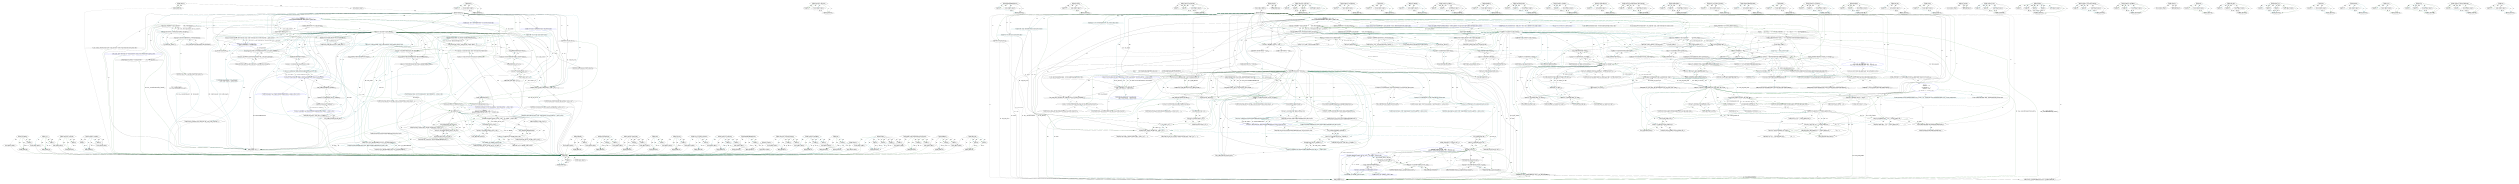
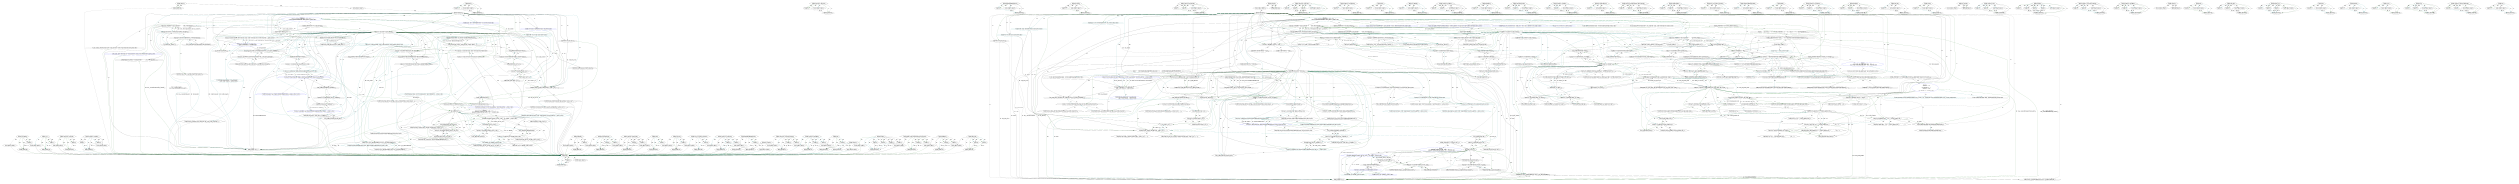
node "(IDENTIFIER,header_iter,header_iter.GetNext())": removed
